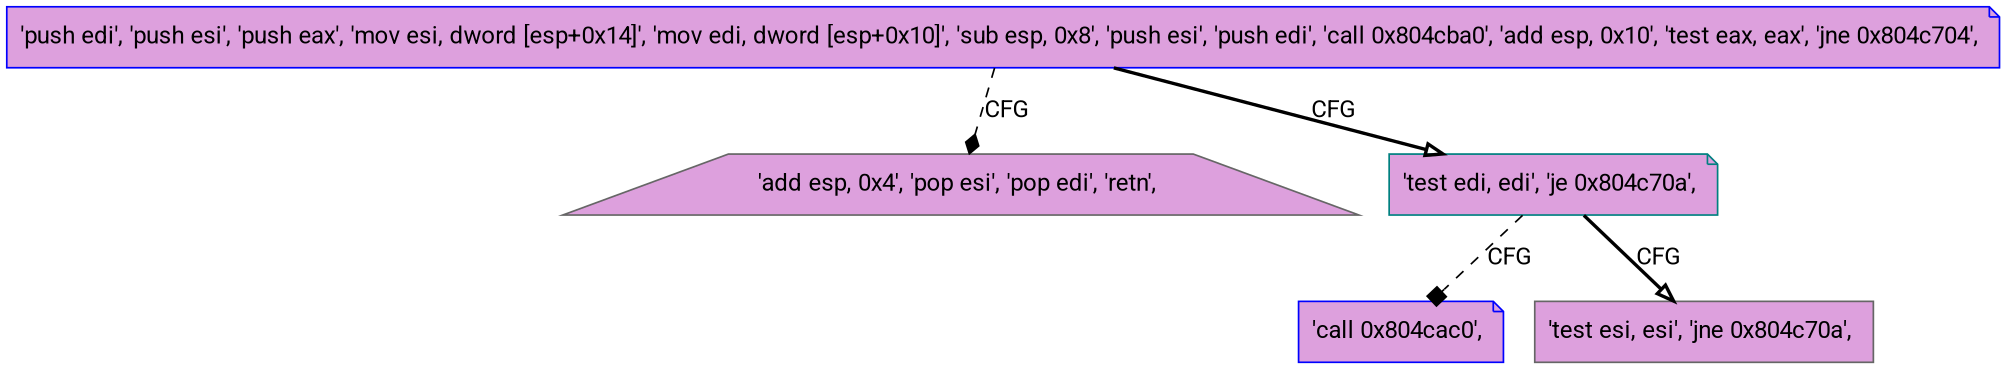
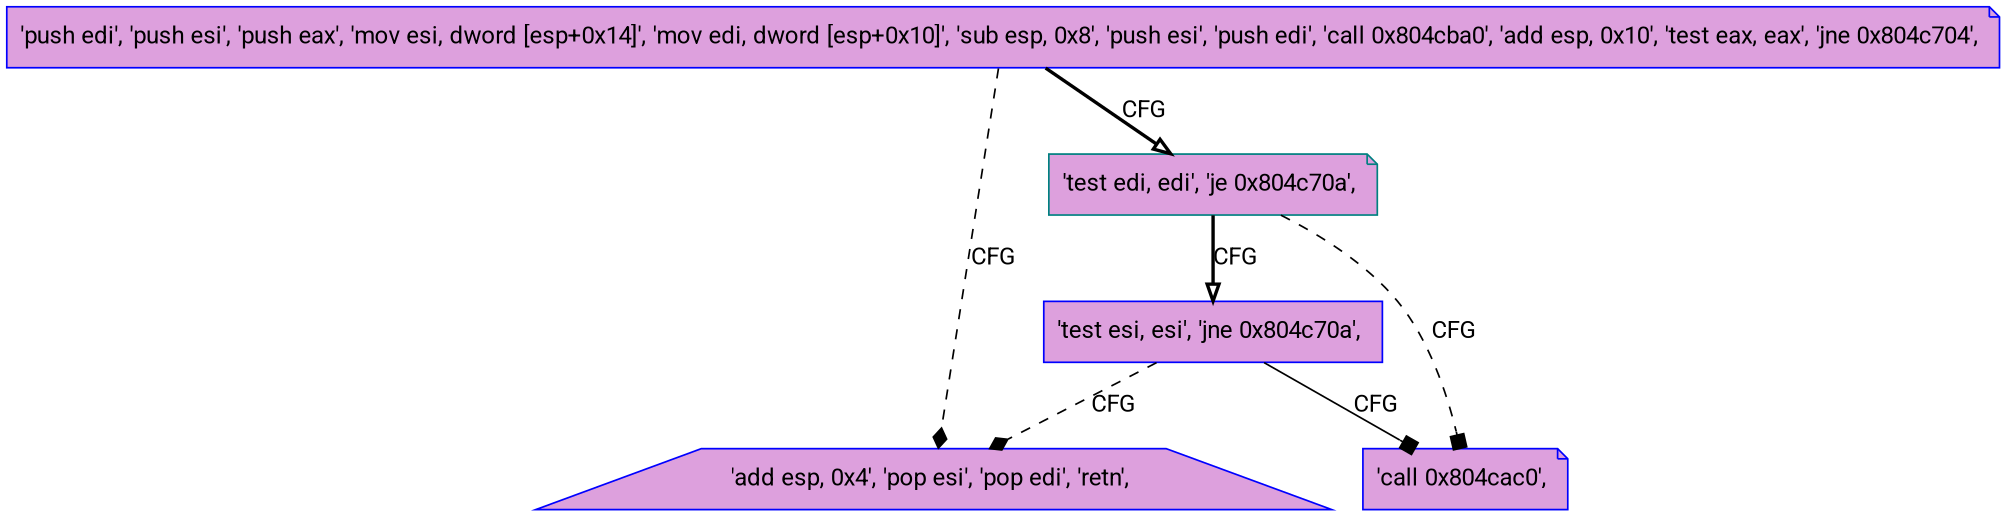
node "'add esp, 0x4', 'pop esi', 'pop edi', 'retn',": color gray40 -> blue
node "'test esi, esi', 'jne 0x804c70a',": color gray40 -> blue
edge "'test esi, esi', 'jne 0x804c70a'," -> "'add esp, 0x4', 'pop esi', 'pop edi', 'retn',": added, label "CFG"
edge "'test esi, esi', 'jne 0x804c70a'," -> "'call 0x804cac0',": added, label "CFG"
